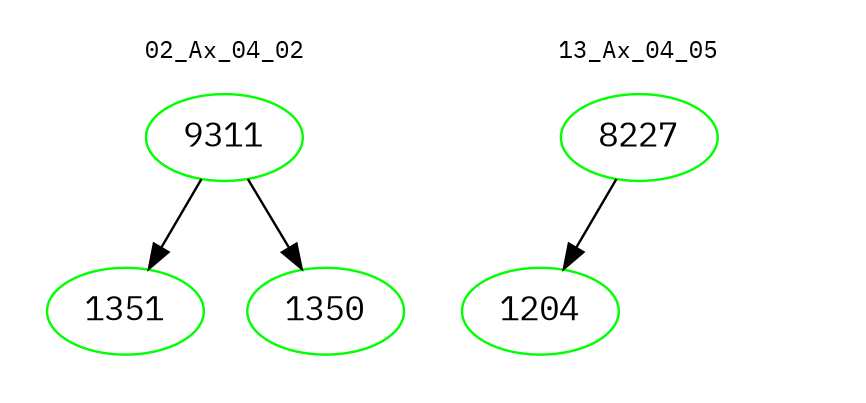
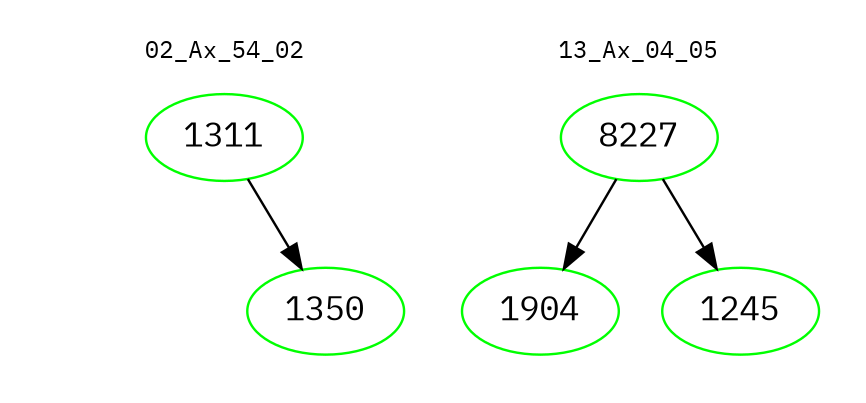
cluster "02_Ax_04_02": label "02_Ax_04_02" -> "02_Ax_54_02"
node "9311": label "9311" -> "1311"
node "1351": removed
node "1204": label "1204" -> "1904"
node "1245": added
